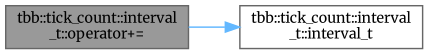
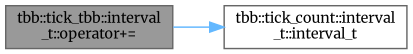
node "tbb::tick_count::interval _t::operator+=": label "tbb::tick_count::interval _t::operator+=" -> "tbb::tick_tbb::interval _t::operator+="
